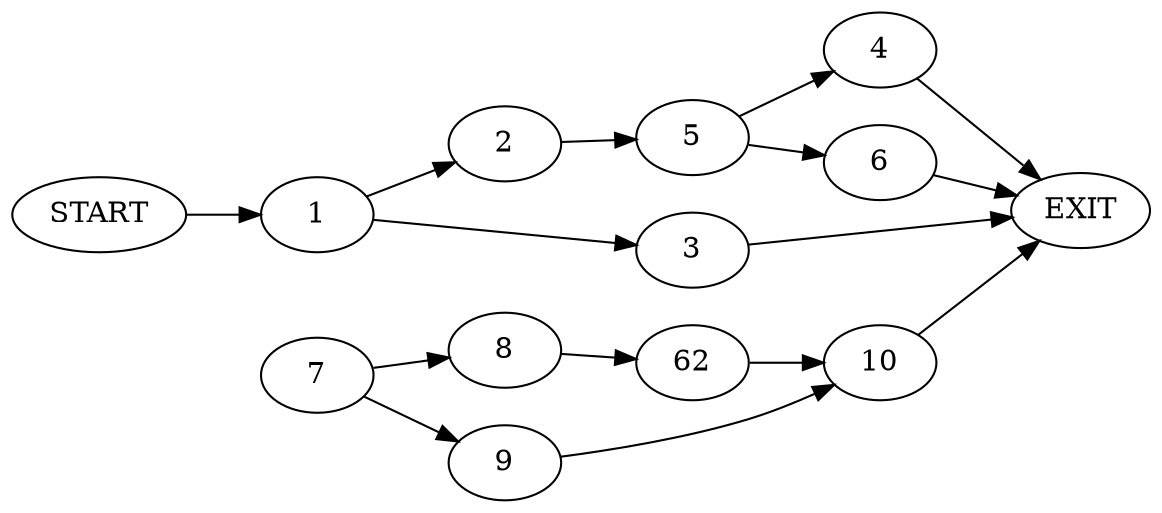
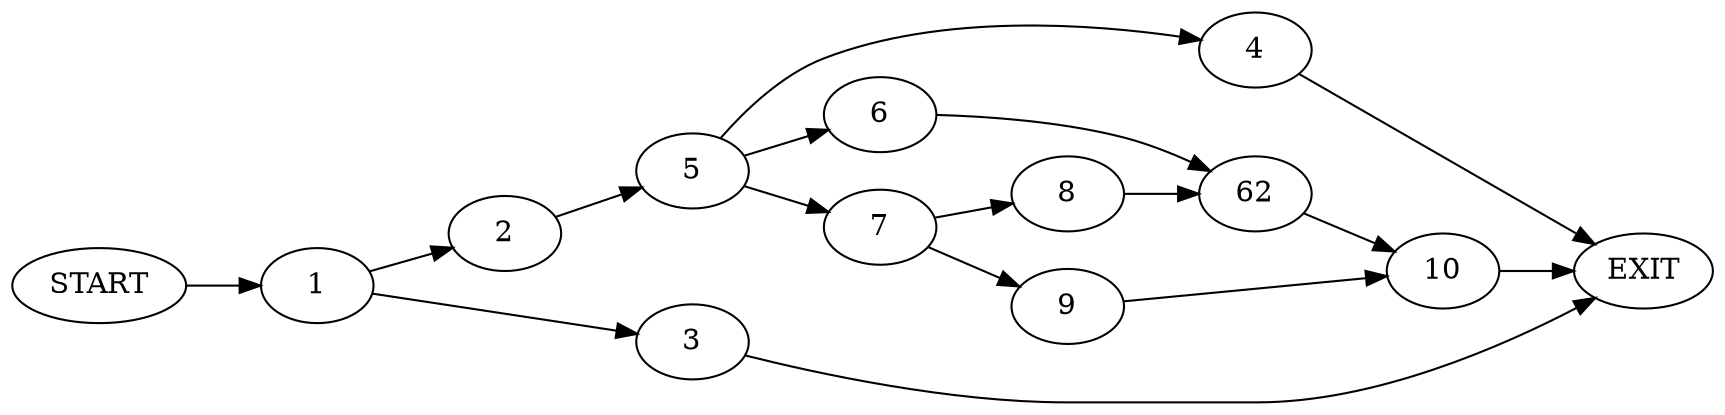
edge "6" -> "EXIT": now "6" -> "62"
edge "5" -> "7": added
